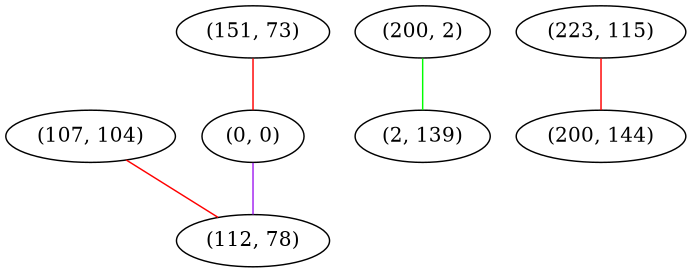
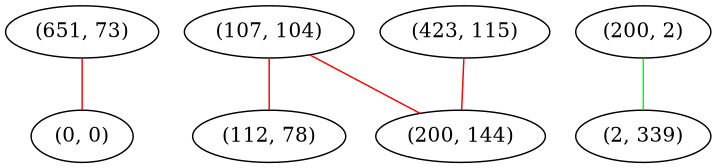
node "(151, 73)": label "(151, 73)" -> "(651, 73)"
node "(223, 115)": label "(223, 115)" -> "(423, 115)"
edge "(107, 104)" -- "(200, 144)": added
node "(2, 139)": label "(2, 139)" -> "(2, 339)"
edge "(0, 0)" -- "(112, 78)": removed
